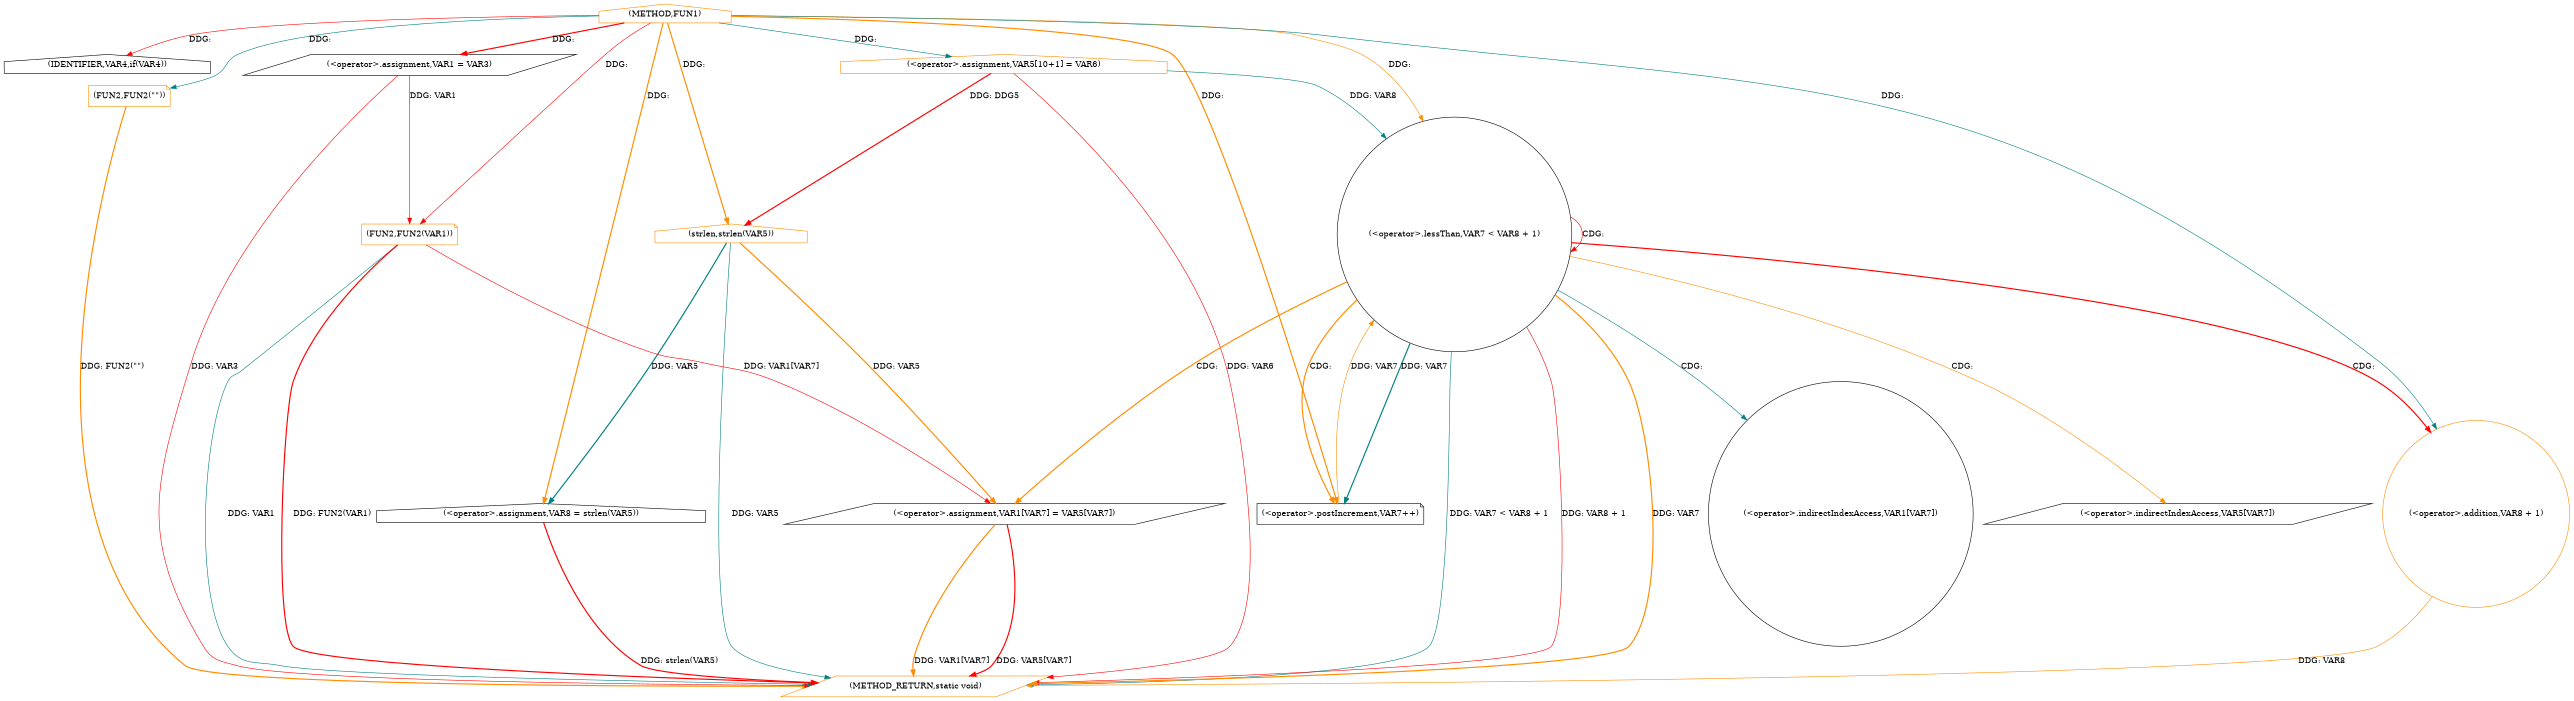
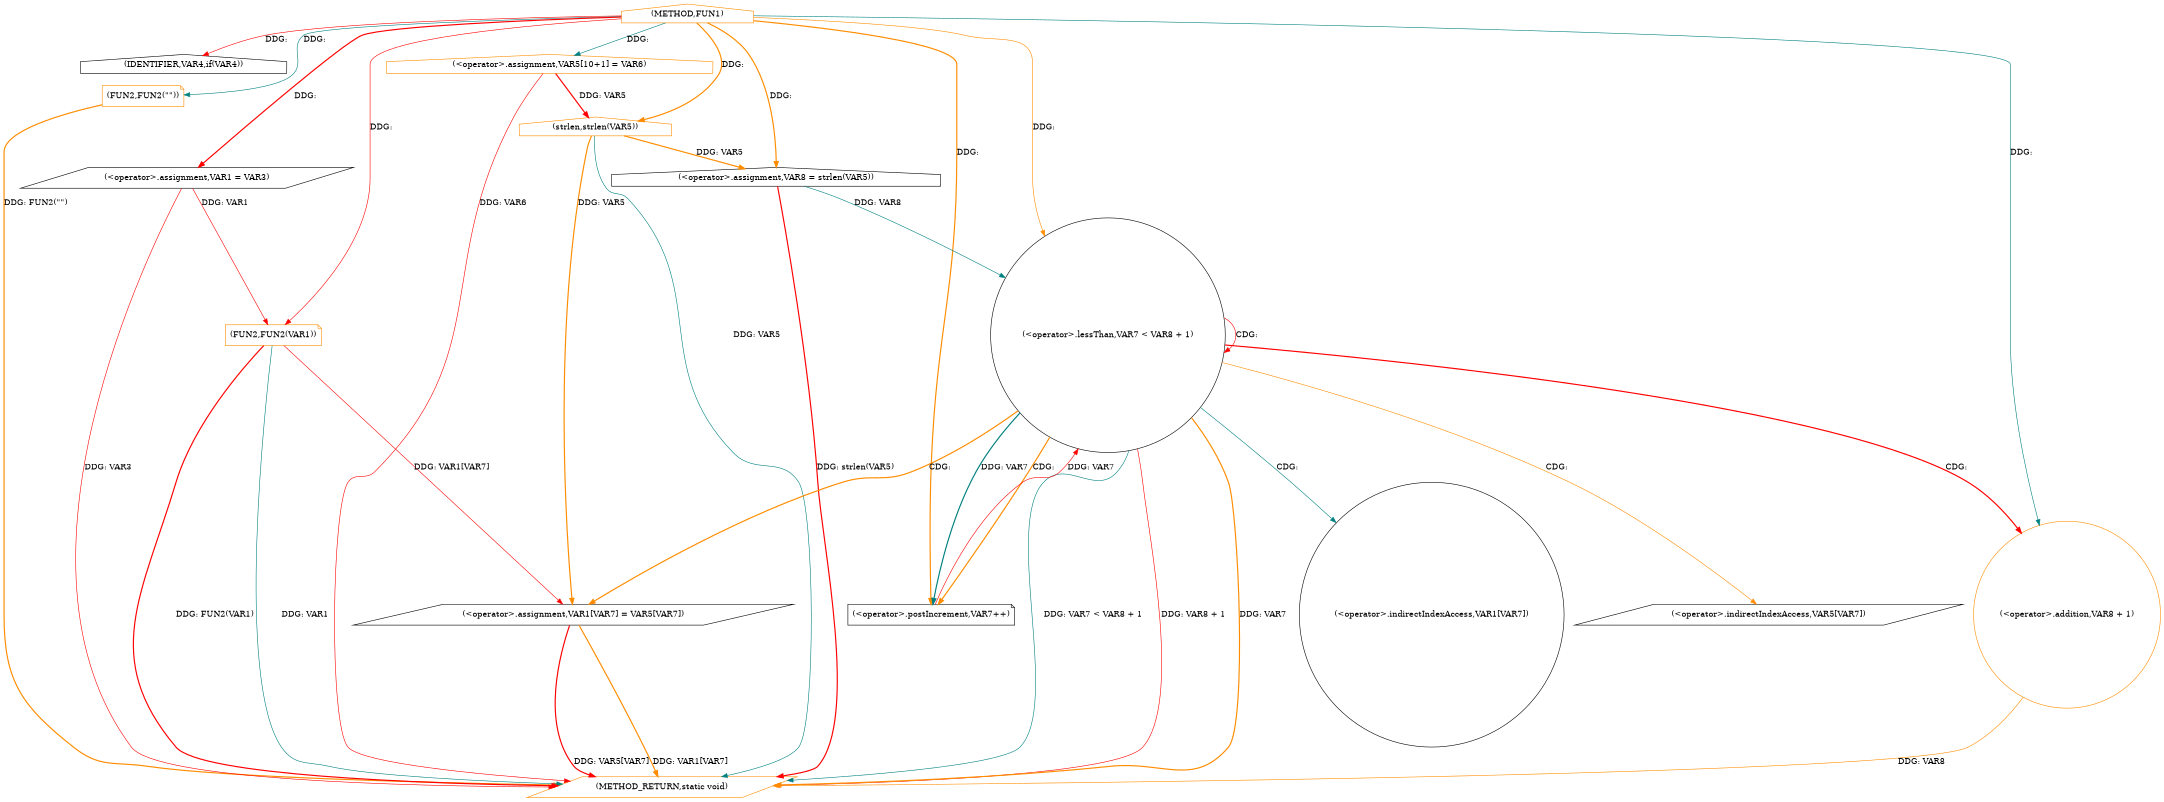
edge "(<operator>.assignment,VAR5[10+1] = VAR6)" -> "(<operator>.lessThan,VAR7 < VAR8 + 1)": now "(<operator>.assignment,VAR8 = strlen(VAR5))" -> "(<operator>.lessThan,VAR7 < VAR8 + 1)"
edge "(<operator>.assignment,VAR5[10+1] = VAR6)" -> "(strlen,strlen(VAR5))": label "DDG: DDG5" -> "DDG: VAR5"
edge "(strlen,strlen(VAR5))" -> "(<operator>.assignment,VAR8 = strlen(VAR5))": color teal -> darkorange
edge "(<operator>.postIncrement,VAR7++)" -> "(<operator>.lessThan,VAR7 < VAR8 + 1)": color darkorange -> red
